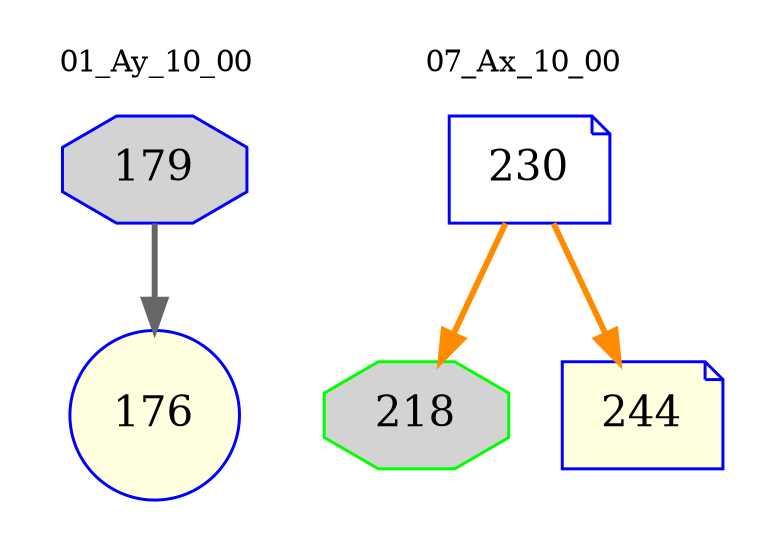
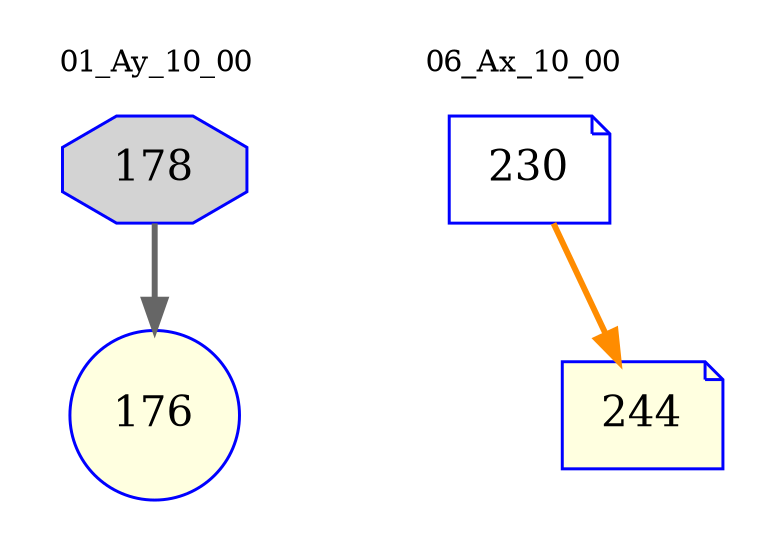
cluster "07_Ax_10_00": label "07_Ax_10_00" -> "06_Ax_10_00"
node "179": label "179" -> "178"
node "218": removed
